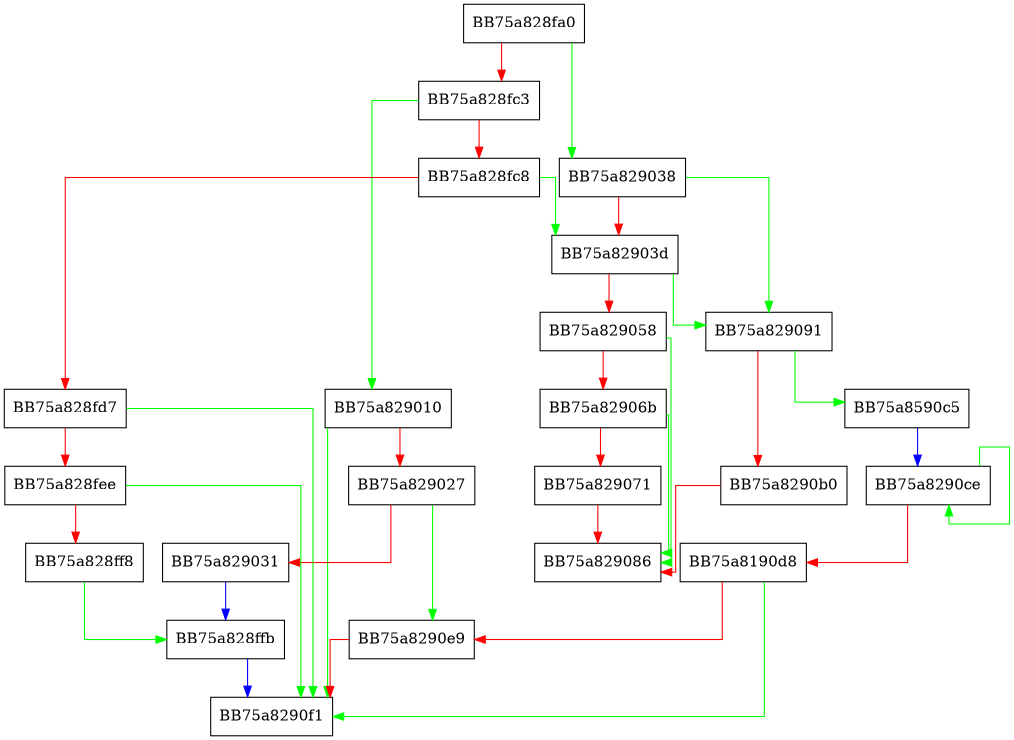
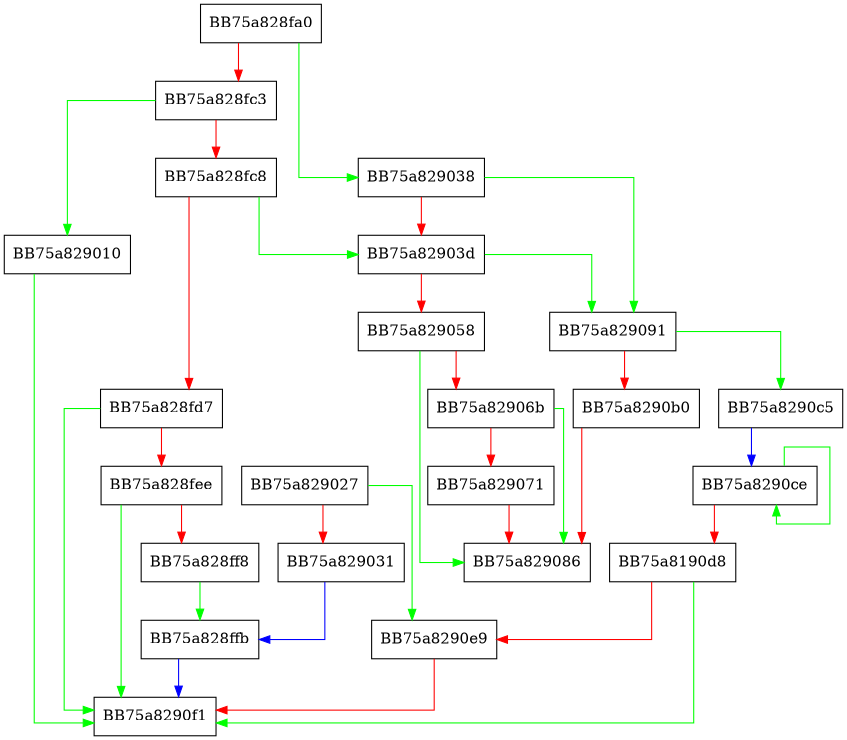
node "BB75a8590c5": label "BB75a8590c5" -> "BB75a8290c5"
edge "BB75a829010" -> "BB75a829027": removed
